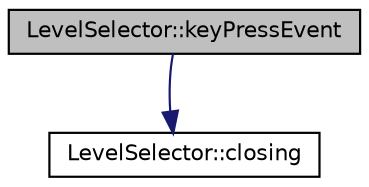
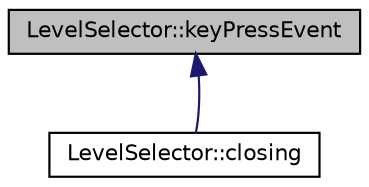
edge "LevelSelector::keyPressEvent" -> "LevelSelector::closing": reversed
